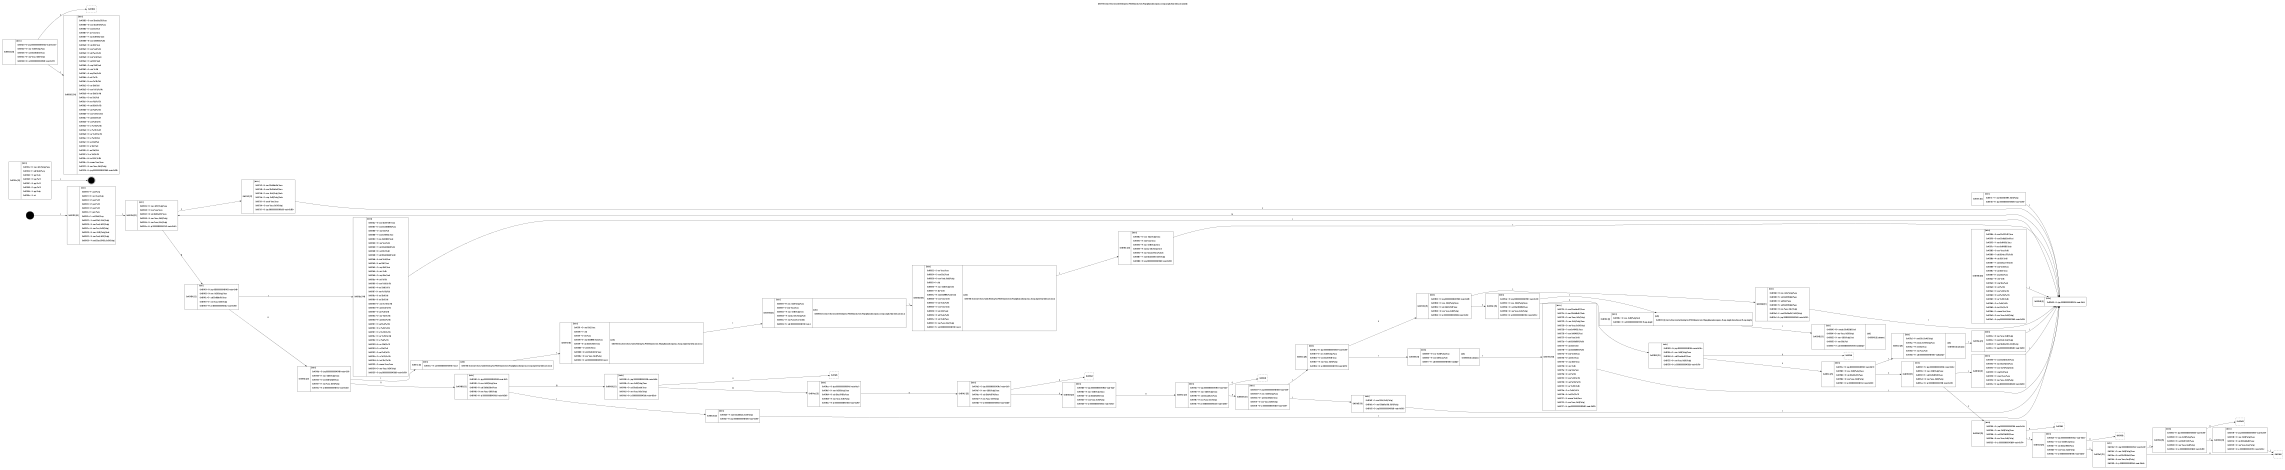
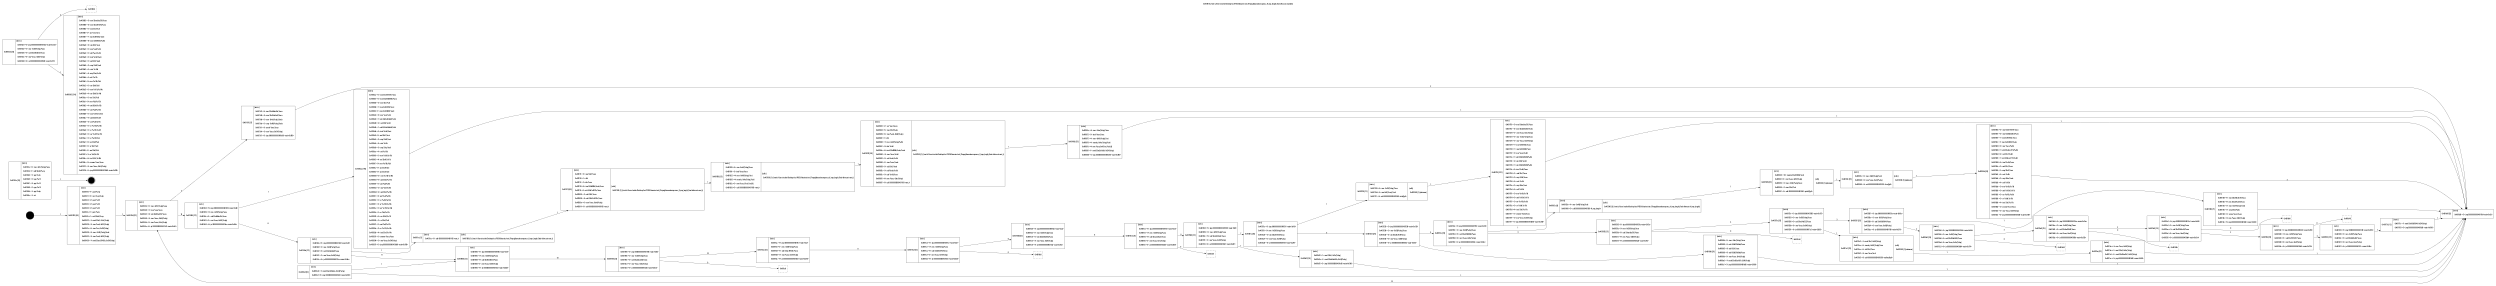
node "0x40195c [15]": added
edge "0x401480 [22]" -> "0x4019c8 [12]": reversed
edge "0x401614 [25]" -> "0x4019d4": now "0x401614 [25]" -> "0x40177c [12]"
